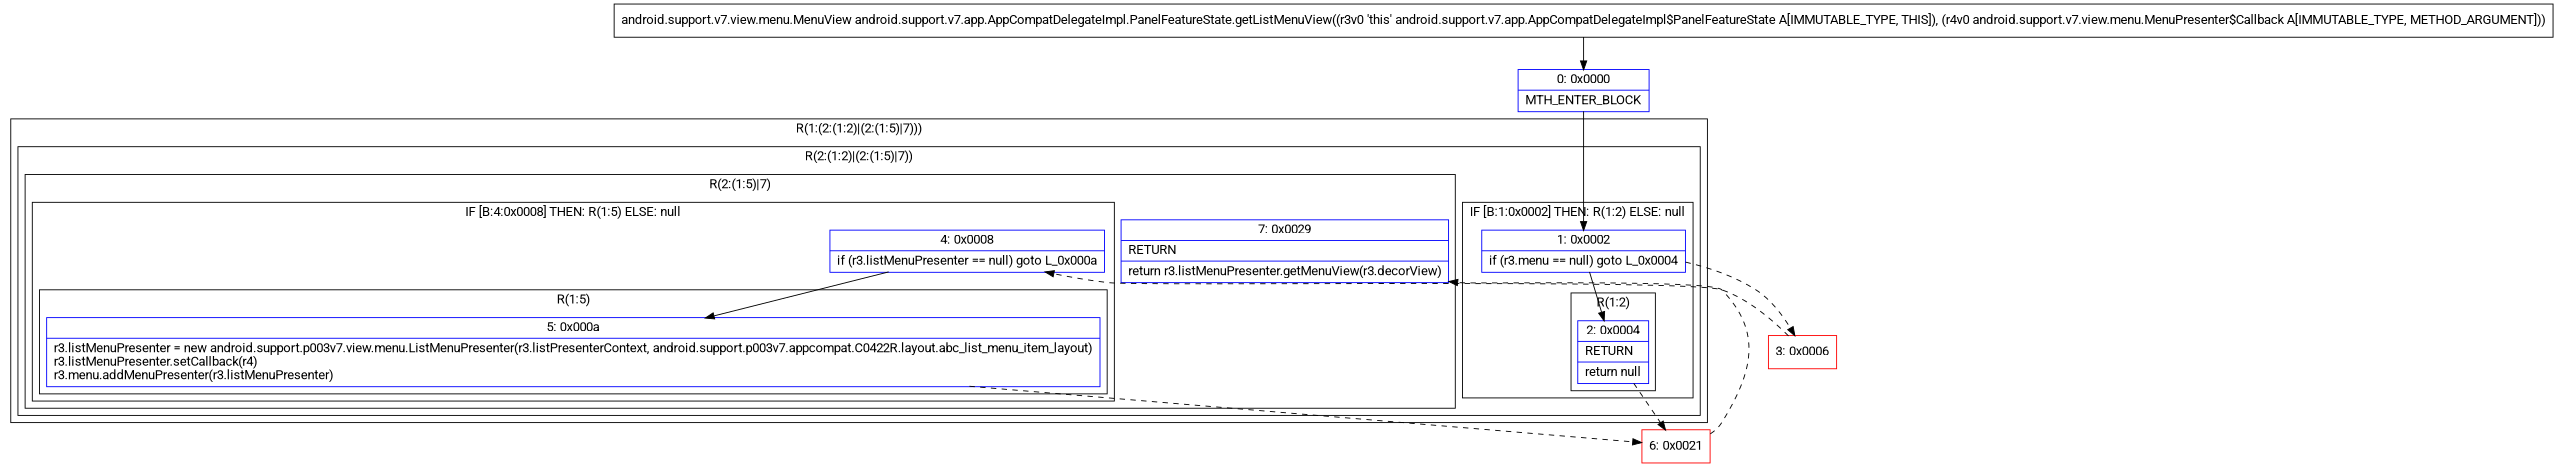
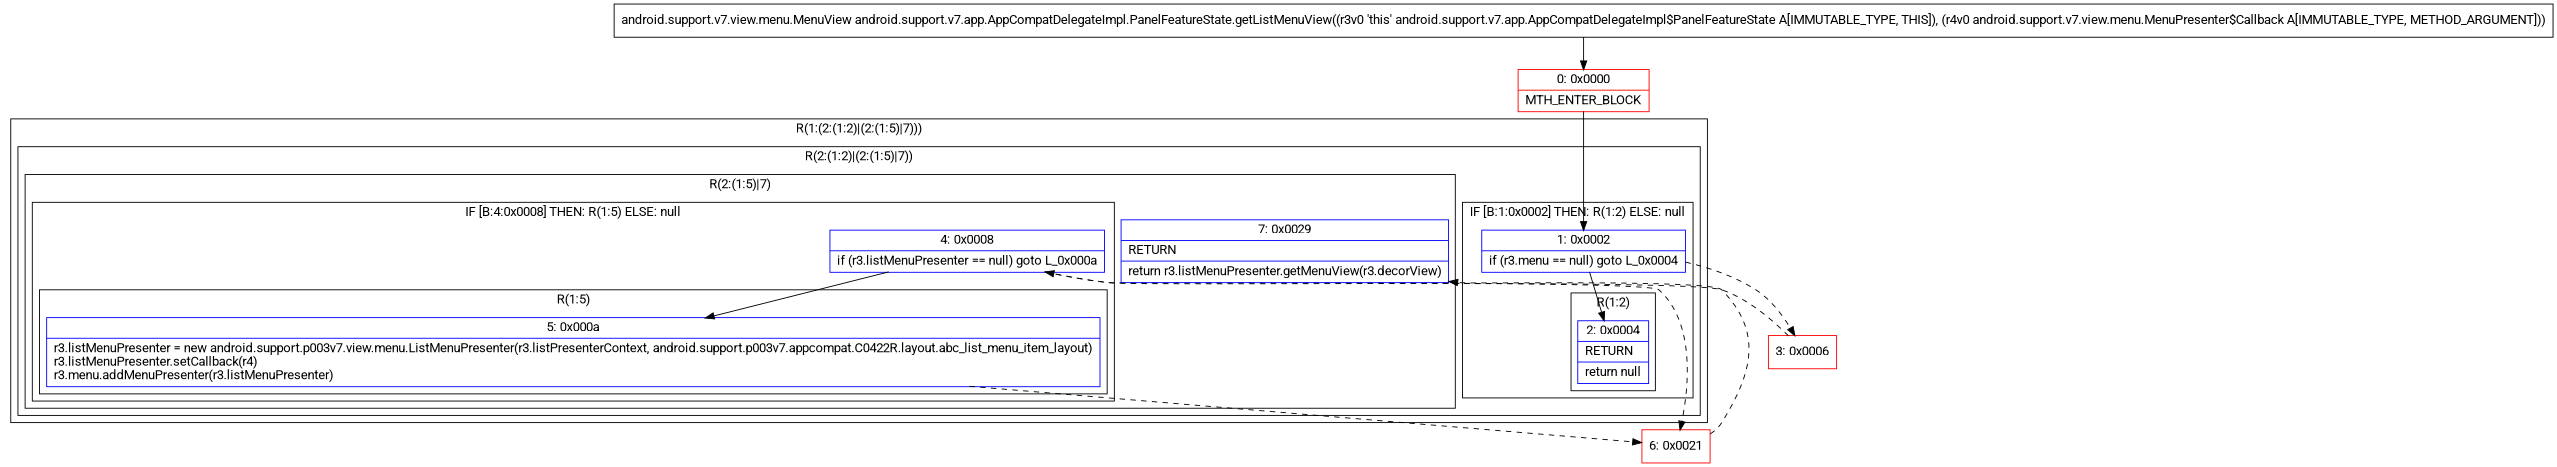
node "0: 0x0000": color blue -> red
edge "2: 0x0004" -> "6: 0x0021": now "4: 0x0008" -> "6: 0x0021"
